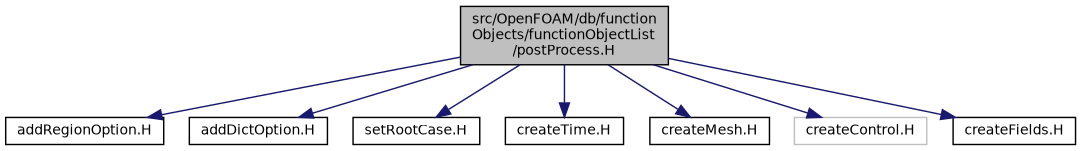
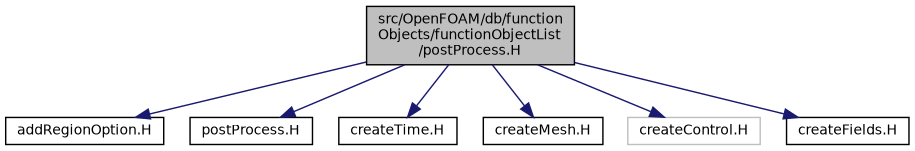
node "addDictOption.H": label "addDictOption.H" -> "postProcess.H"
node "setRootCase.H": removed
